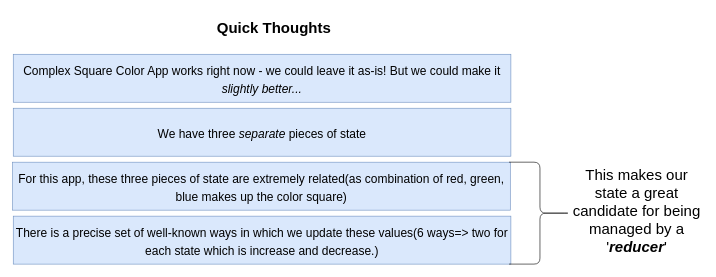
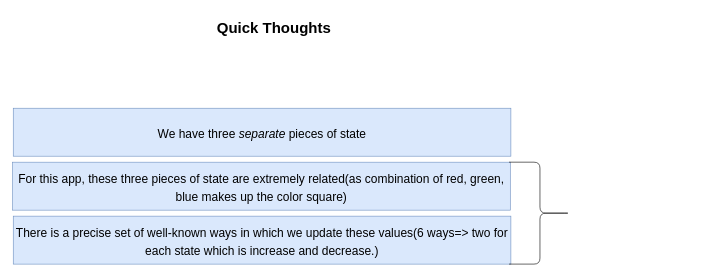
node "Complex Square Color App works right now - we could leave it as-is! But we could make it slightly better...": removed
node "This makes our state a great candidate for being managed by a 'reducer'": removed
